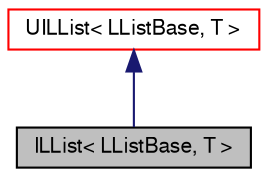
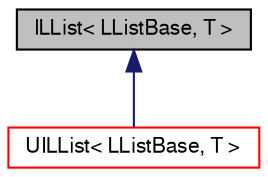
edge "ILList< LListBase, T >" -> "UILList< LListBase, T >": reversed
